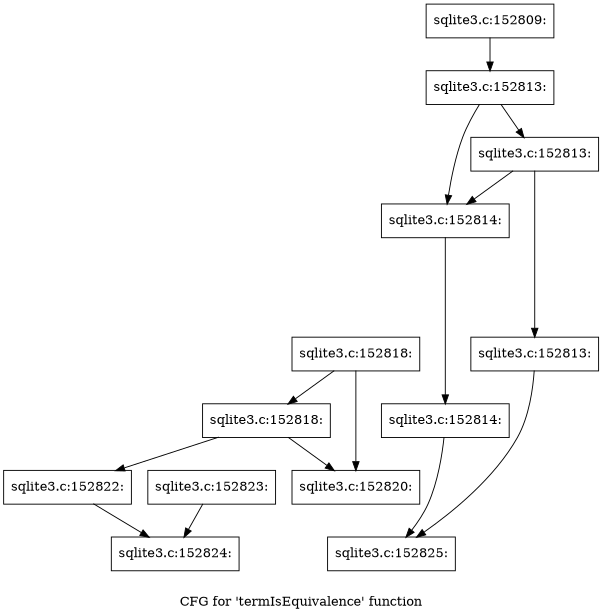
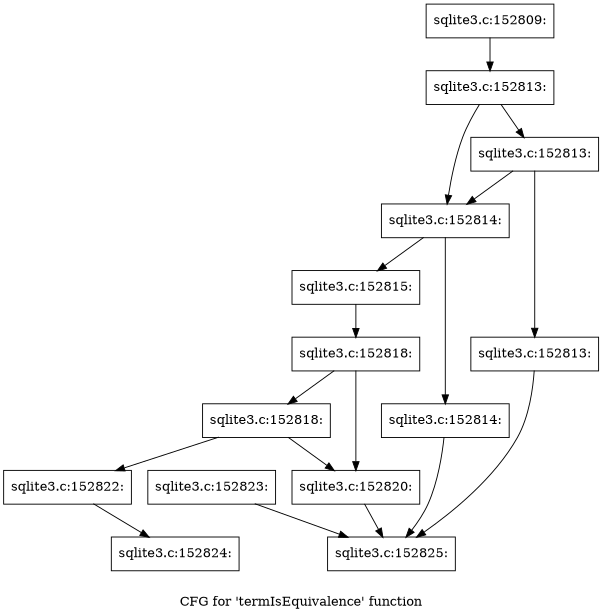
node "sqlite3.c:152815:": added
edge "sqlite3.c:152823:" -> "sqlite3.c:152824:": now "sqlite3.c:152823:" -> "sqlite3.c:152825:"
edge "sqlite3.c:152820:" -> "sqlite3.c:152825:": added
